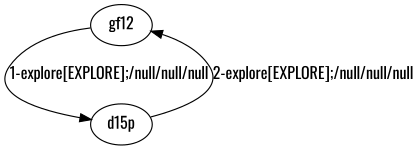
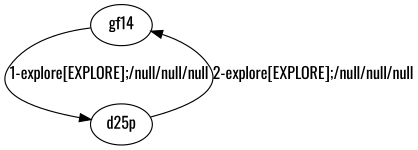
node "gf12": label "gf12" -> "gf14"
node "d15p": label "d15p" -> "d25p"
